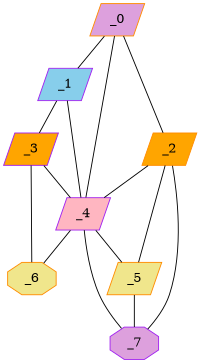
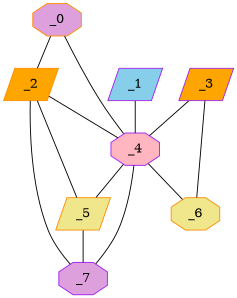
node "_0": shape parallelogram -> octagon
edge "_0" -- "_1": removed
edge "_1" -- "_3": removed
node "_4": shape parallelogram -> octagon
